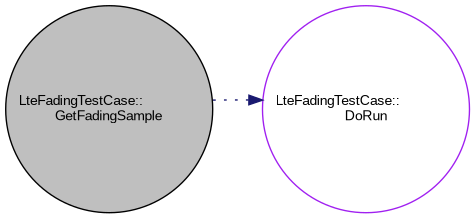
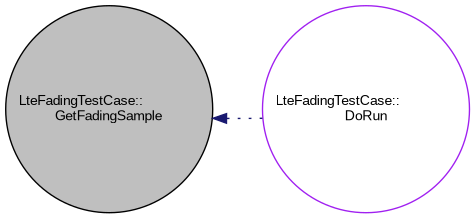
edge "LteFadingTestCase:: GetFadingSample" -> "LteFadingTestCase:: DoRun": reversed
